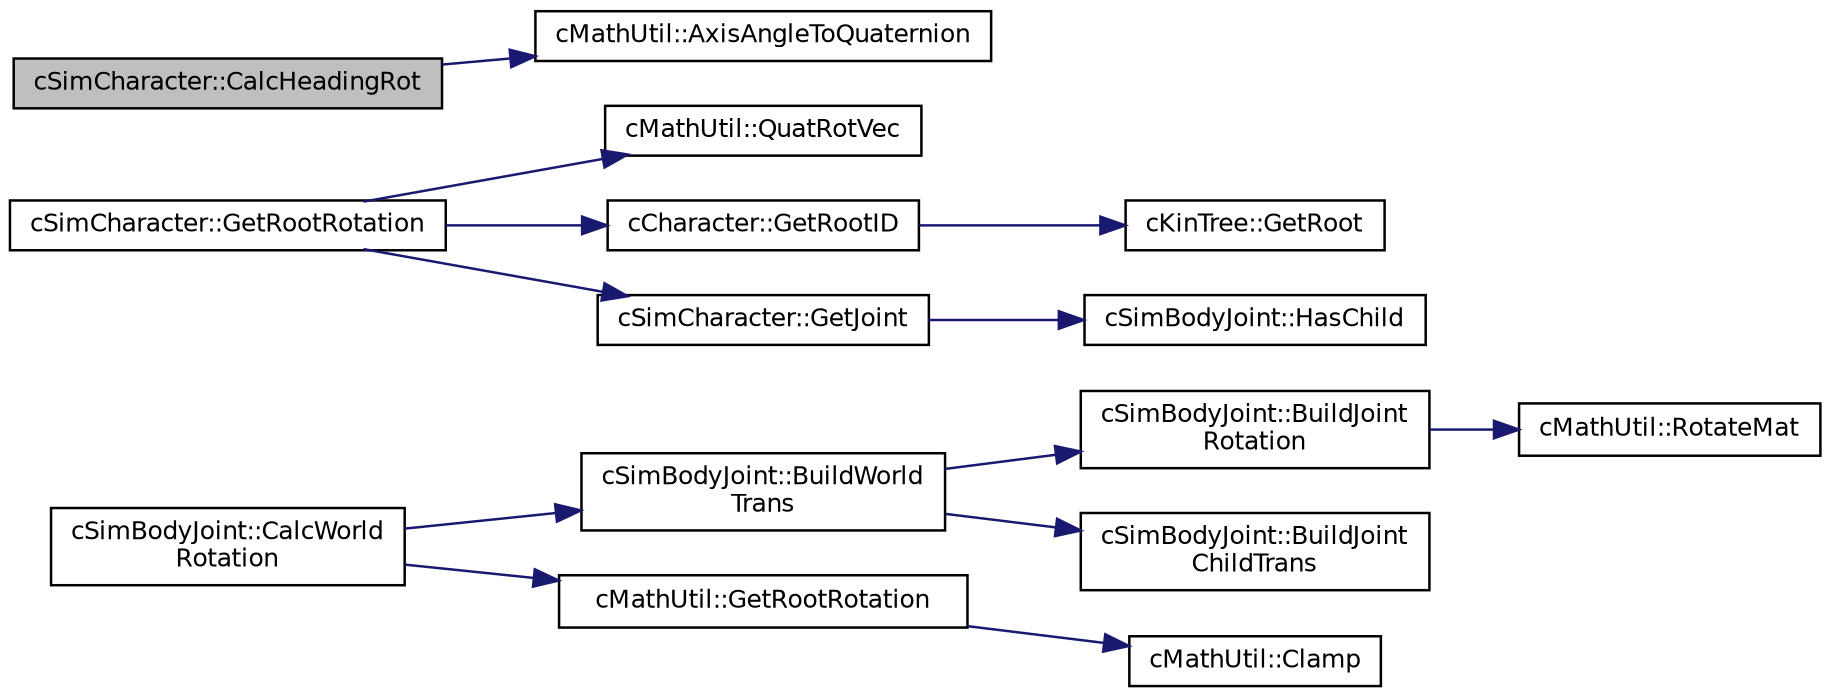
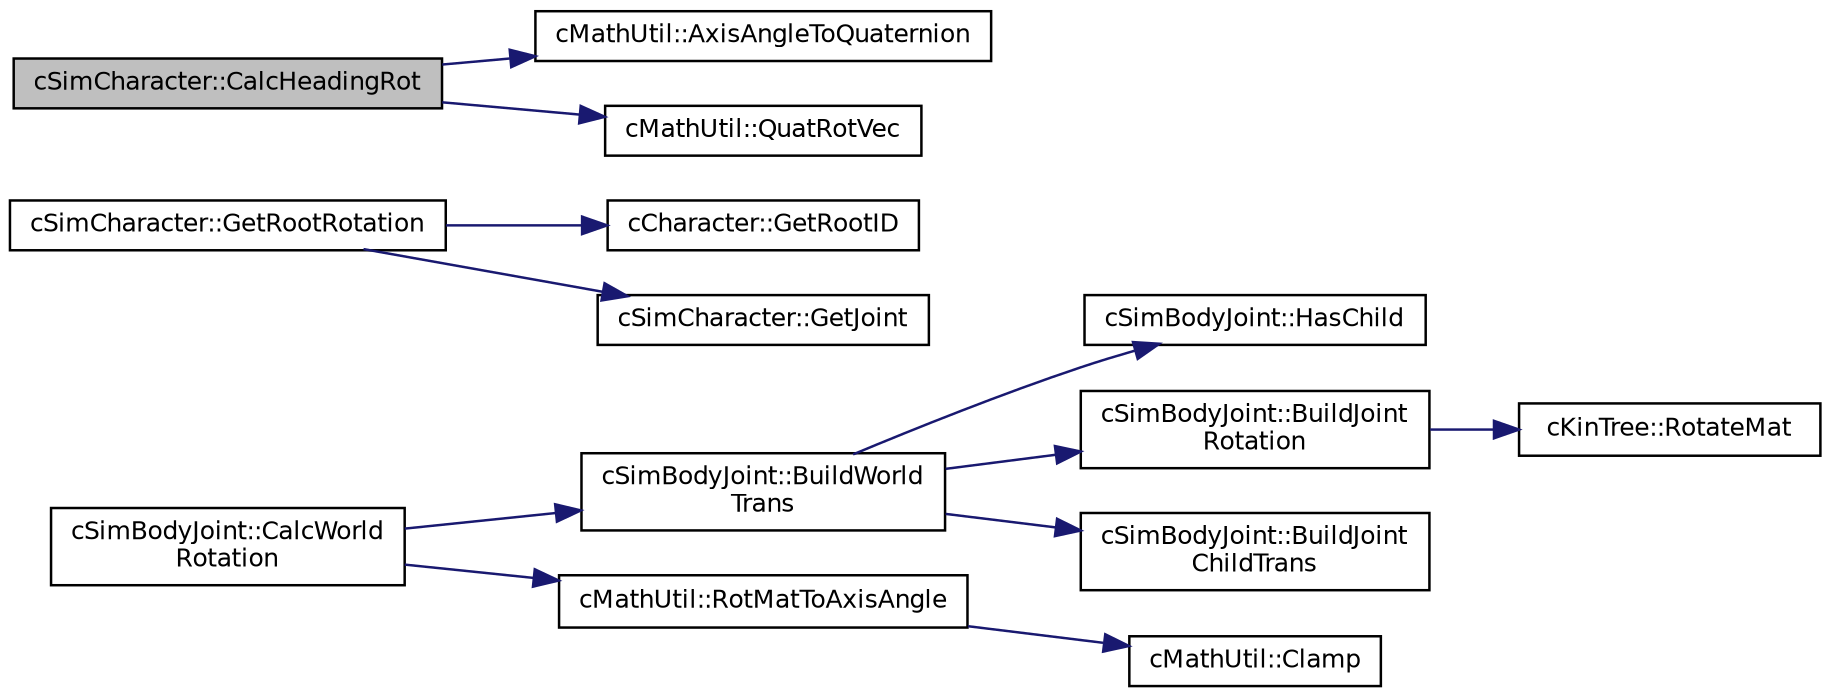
edge "cSimCharacter::GetRootRotation" -> "cMathUtil::QuatRotVec": now "cSimCharacter::CalcHeadingRot" -> "cMathUtil::QuatRotVec"
node "cKinTree::GetRoot": removed
edge "cSimCharacter::GetJoint" -> "cSimBodyJoint::HasChild": now "cSimBodyJoint::BuildWorld Trans" -> "cSimBodyJoint::HasChild"
node "cMathUtil::RotateMat": label "cMathUtil::RotateMat" -> "cKinTree::RotateMat"
node "cMathUtil::GetRootRotation": label "cMathUtil::GetRootRotation" -> "cMathUtil::RotMatToAxisAngle"
